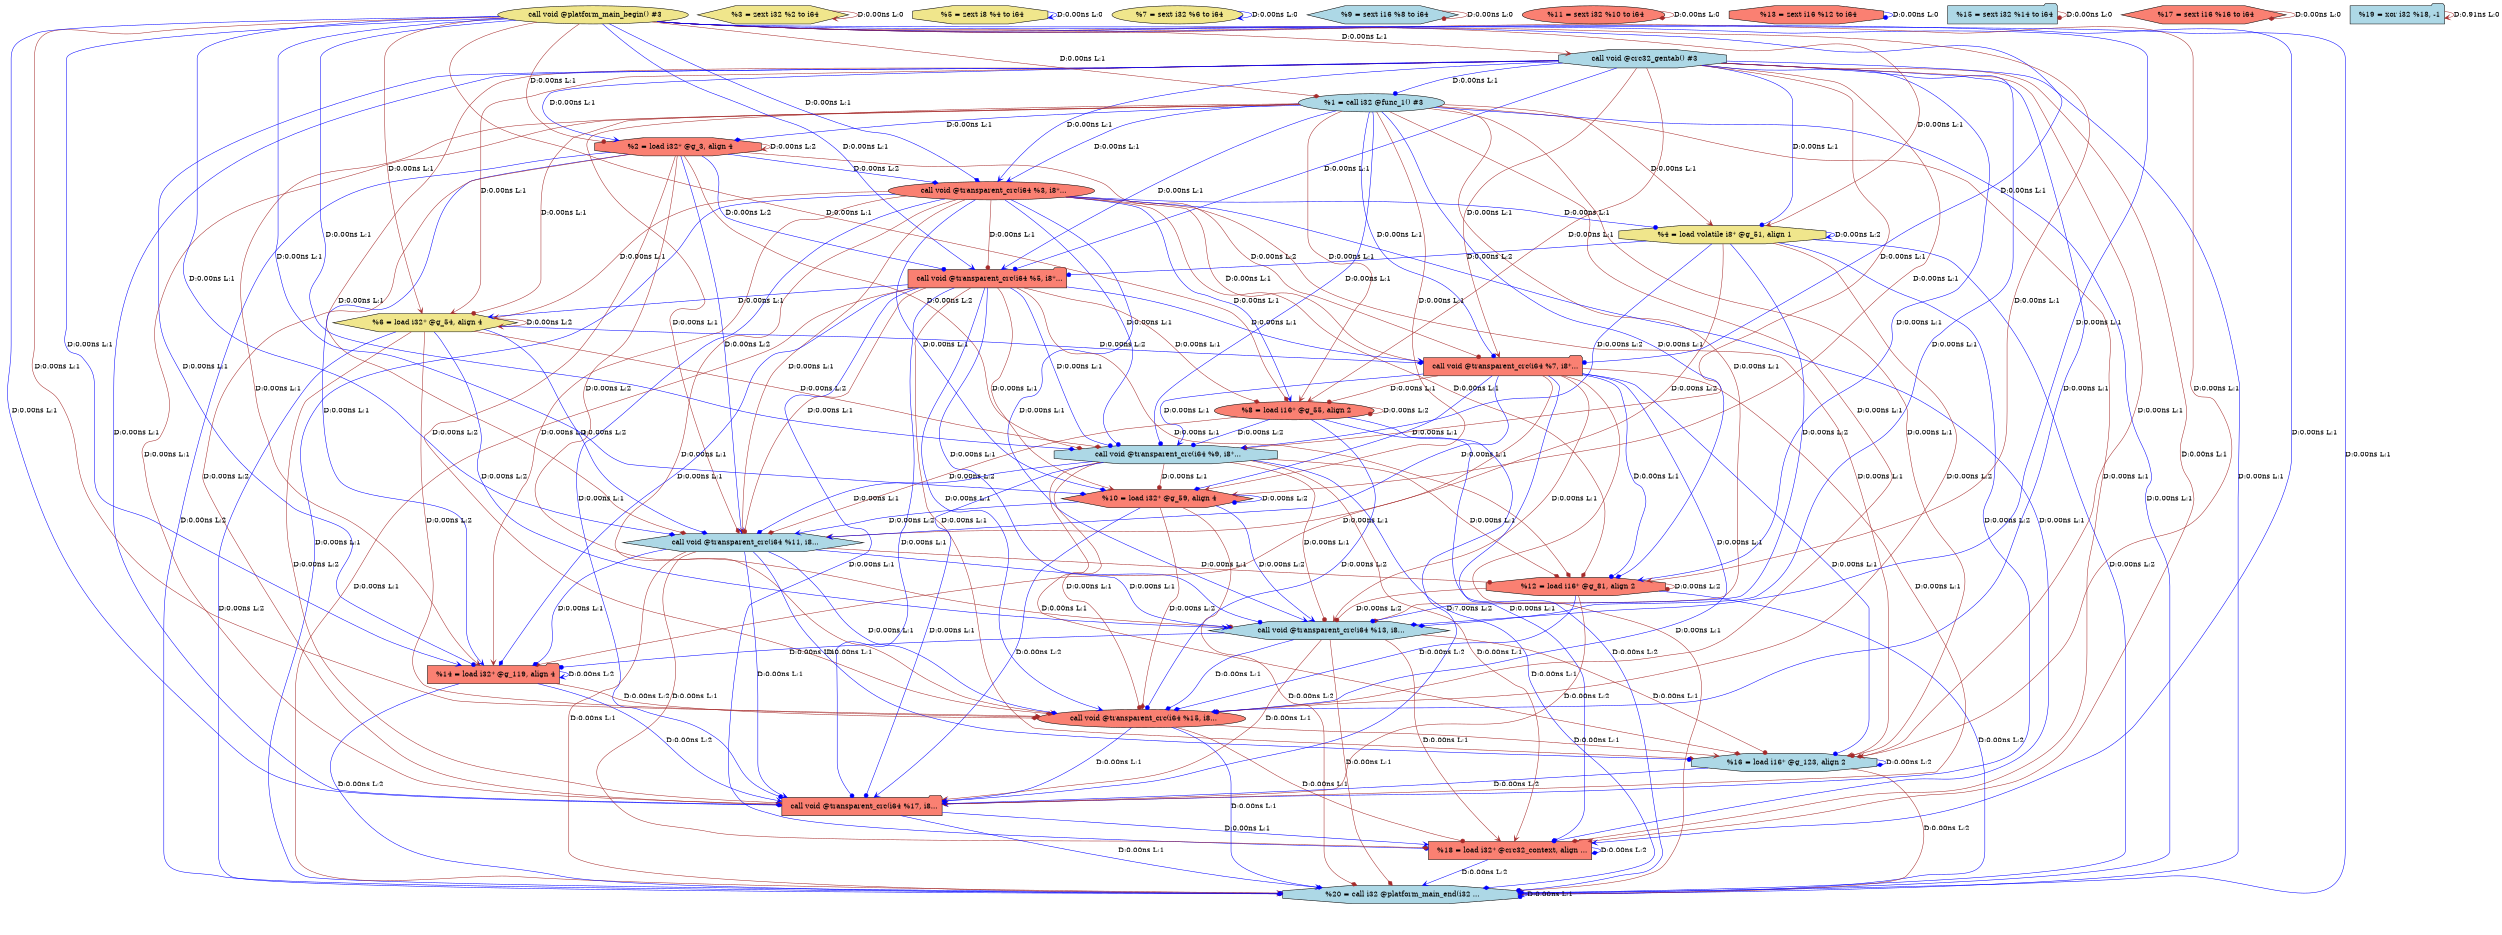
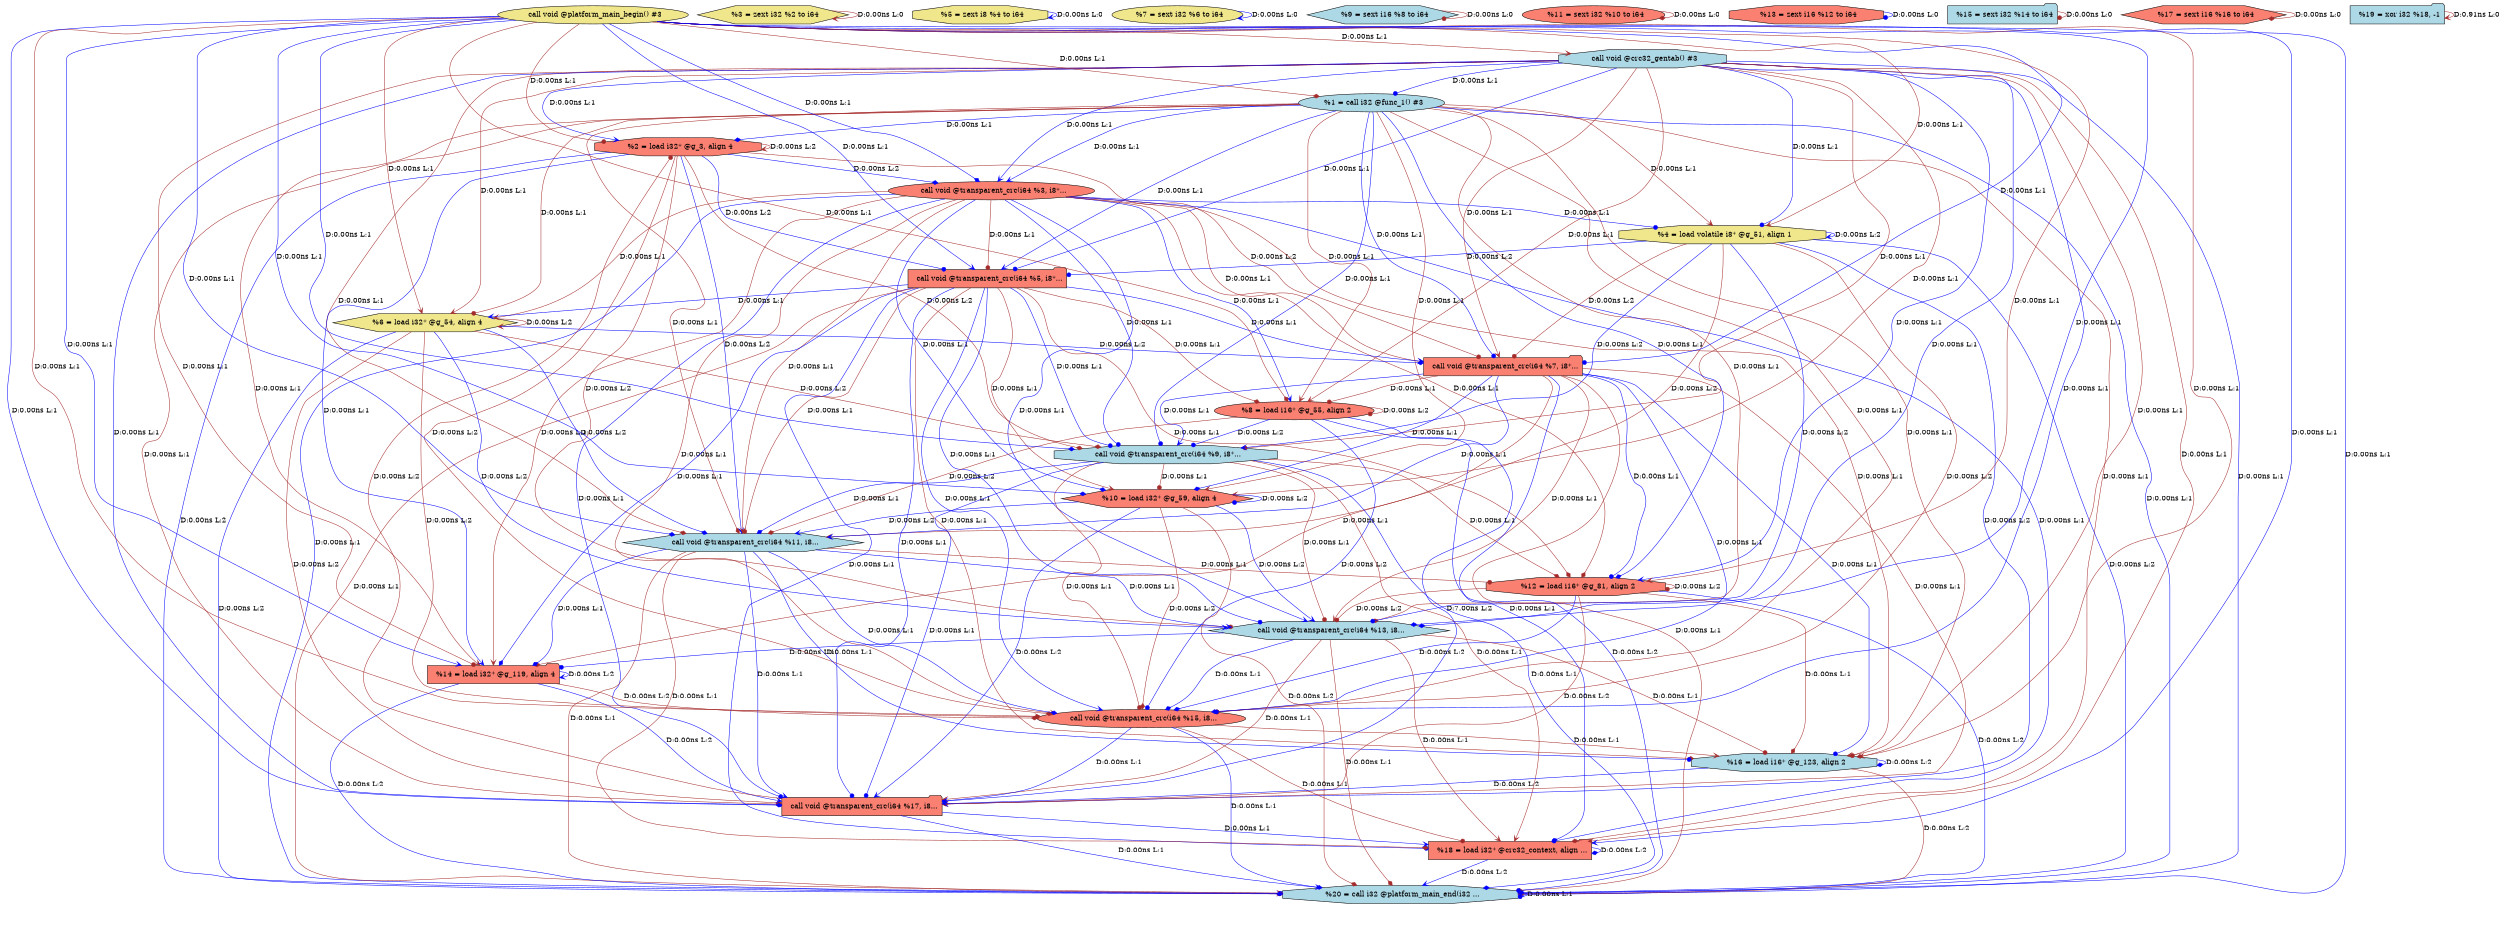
edge "call void @crc32_gentab() #3" -> "%14 = load i32* @g_119, align 4": color blue -> brown
edge "%4 = load volatile i8* @g_51, align 1" -> "call void @transparent_crc(i64 %7, i8*...": added, label "D:0.00ns L:2"
edge "%2 = load i32* @g_3, align 4" -> "call void @transparent_crc(i64 %17, i8...": reversed
edge "call void @transparent_crc(i64 %9, i8*..." -> "%16 = load i16* @g_123, align 2": now "%12 = load i16* @g_81, align 2" -> "%16 = load i16* @g_123, align 2"
